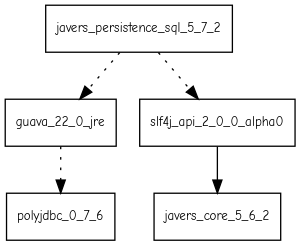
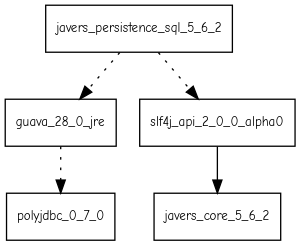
node "javers_persistence_sql_5_7_2": label "javers_persistence_sql_5_7_2" -> "javers_persistence_sql_5_6_2"
node "guava_22_0_jre": label "guava_22_0_jre" -> "guava_28_0_jre"
node "polyjdbc_0_7_6": label "polyjdbc_0_7_6" -> "polyjdbc_0_7_0"
